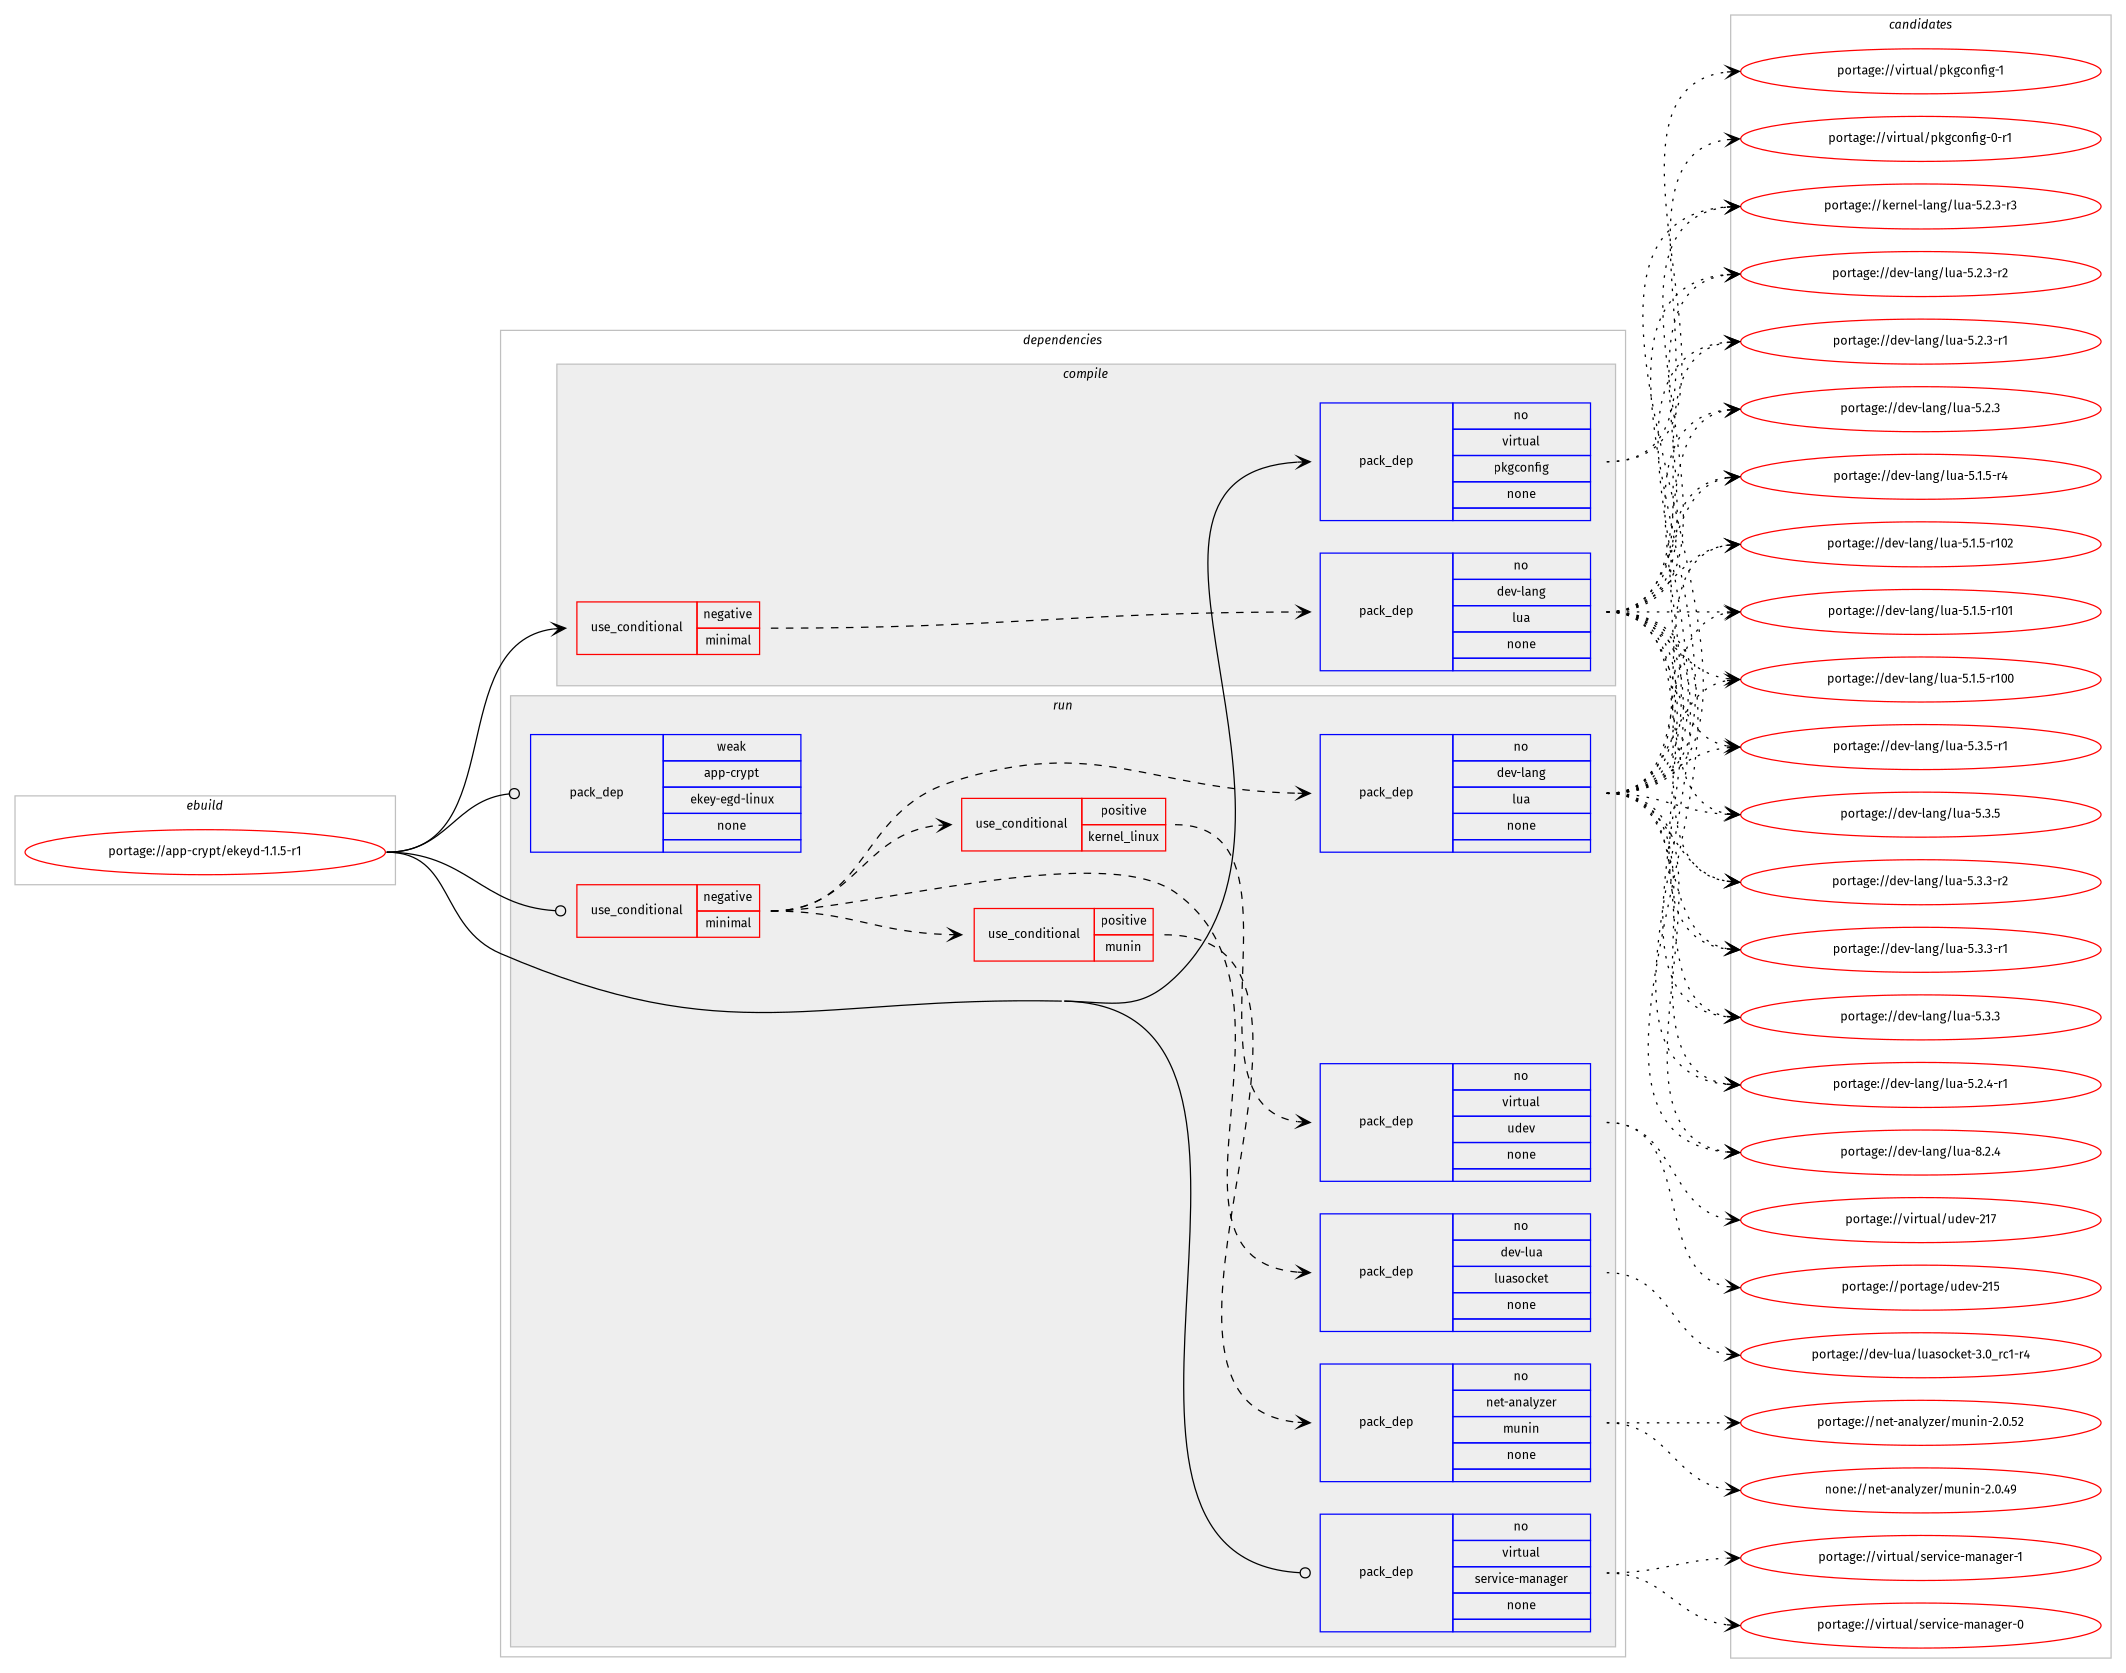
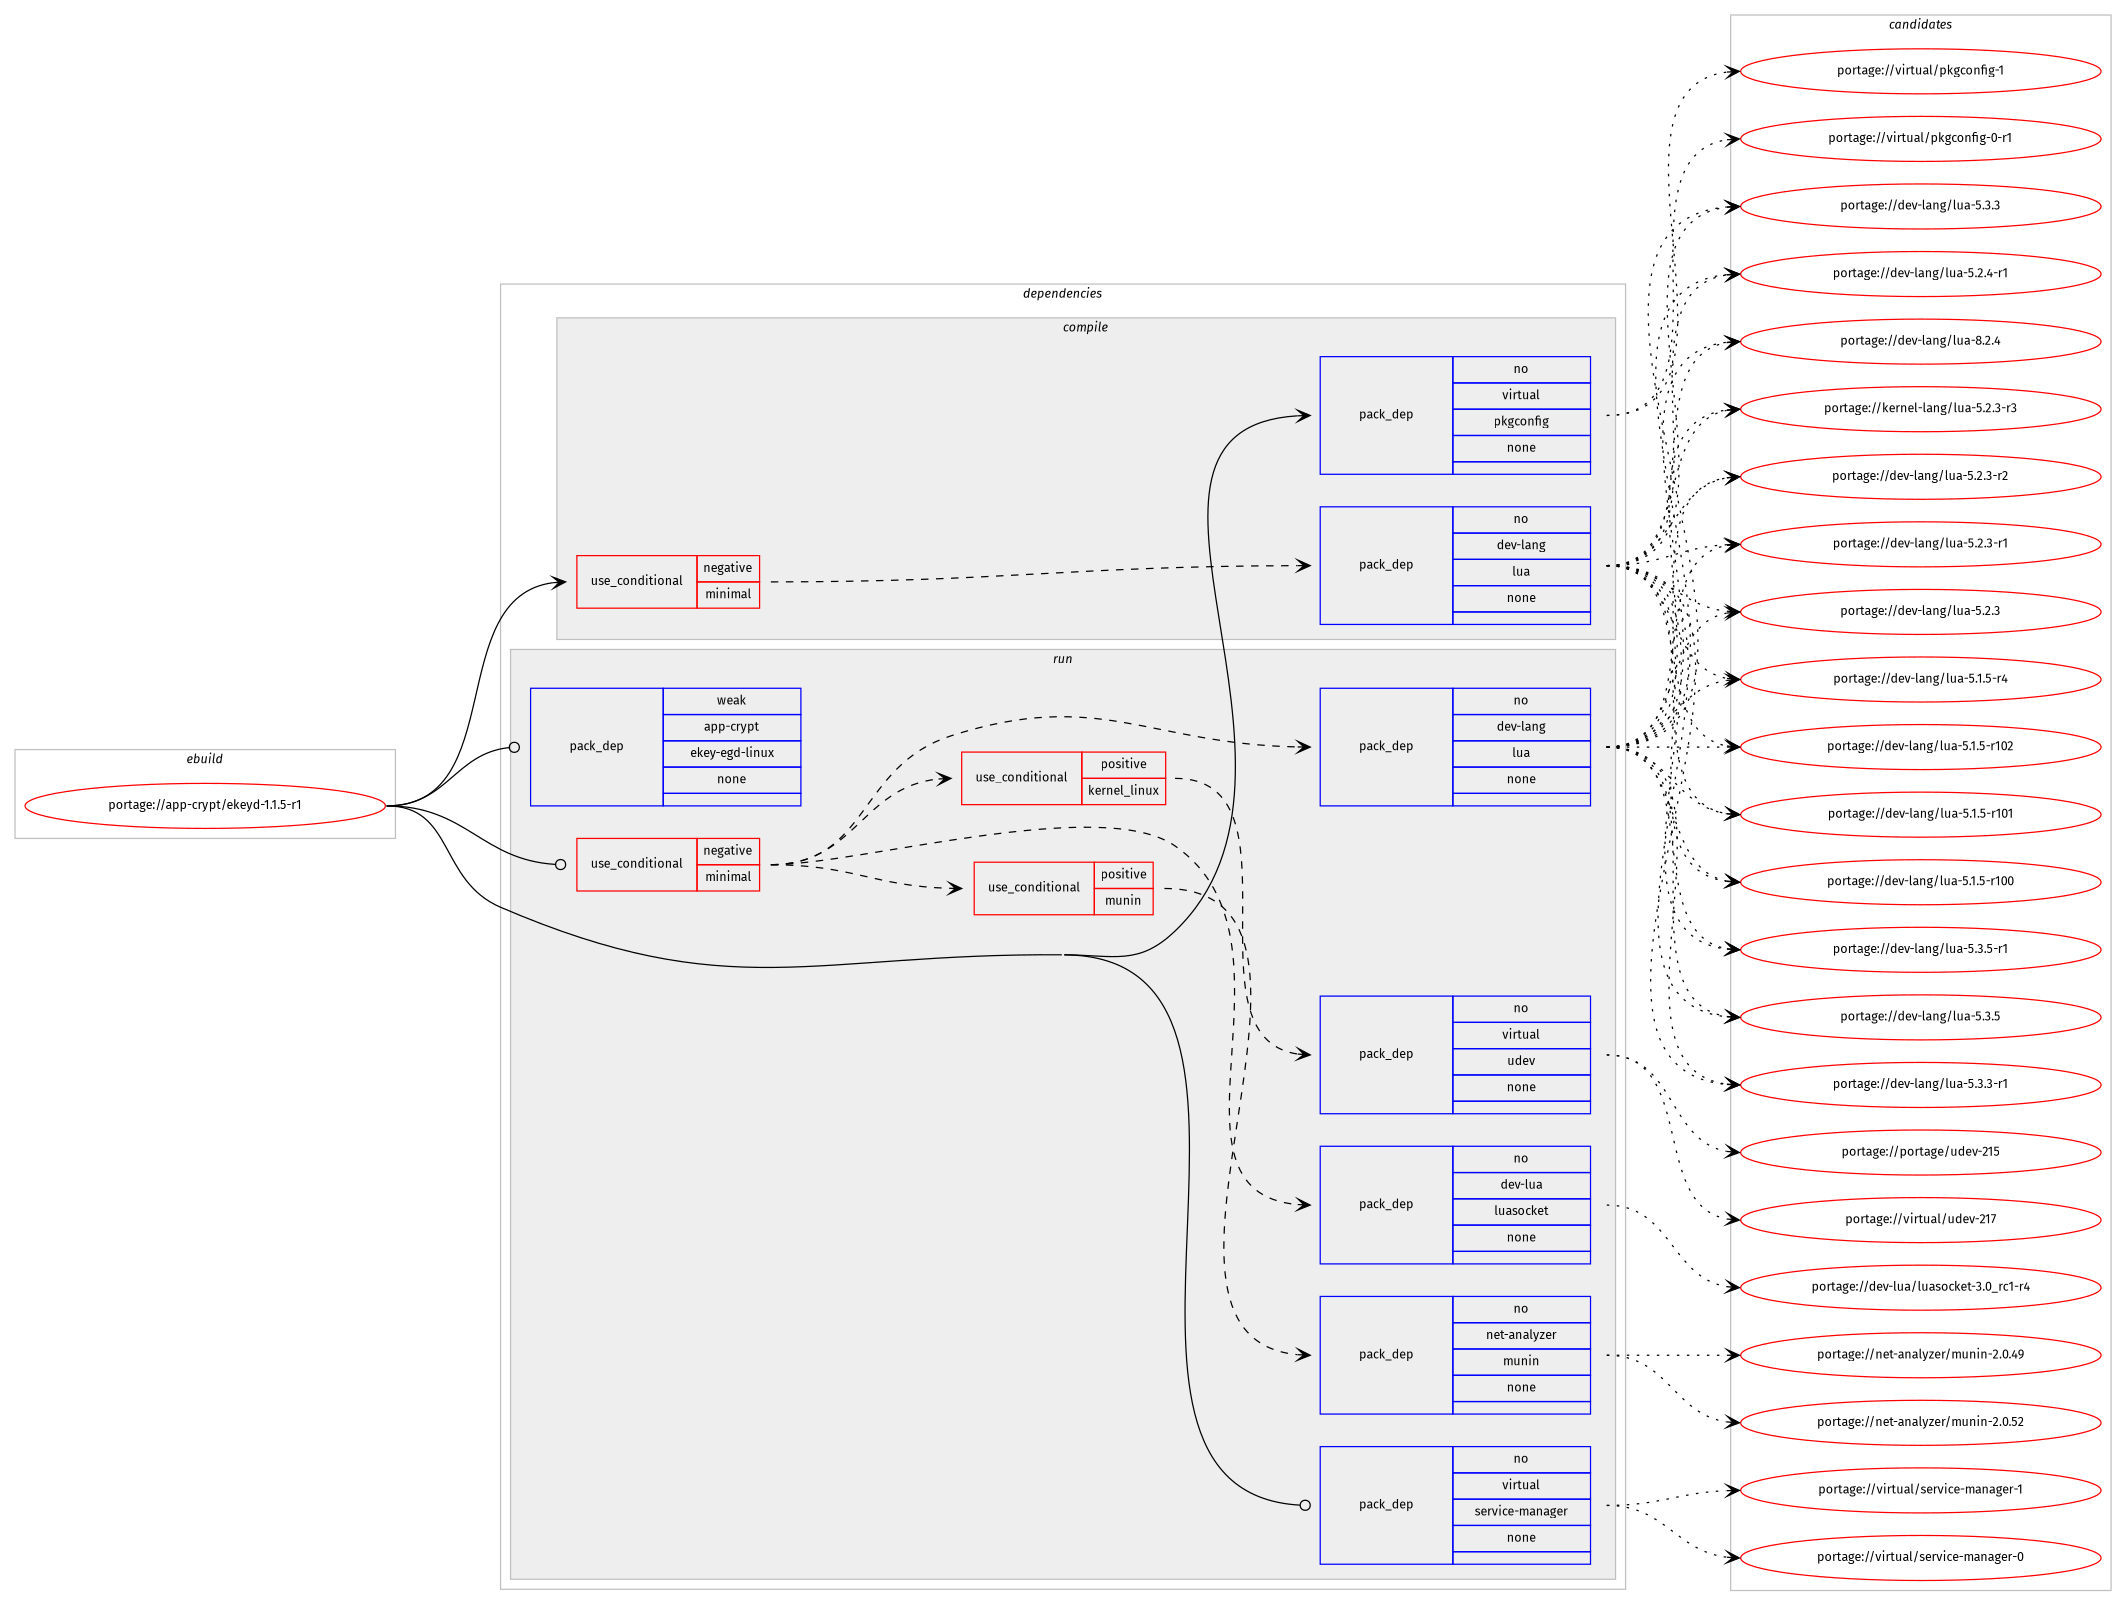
node "portage://dev-lang/lua-5.3.3-r2": removed
node "none://net-analyzer/munin-2.0.49": label "none://net-analyzer/munin-2.0.49" -> "portage://net-analyzer/munin-2.0.49"
